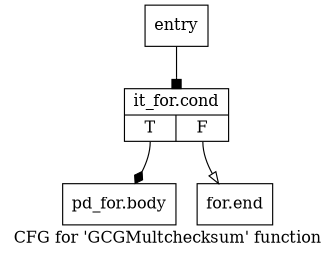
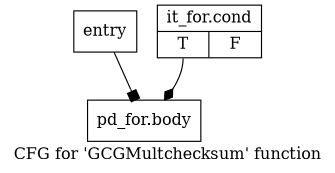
edge "entry" -> "it_for.cond": now "entry" -> "pd_for.body"
node "for.end": removed
